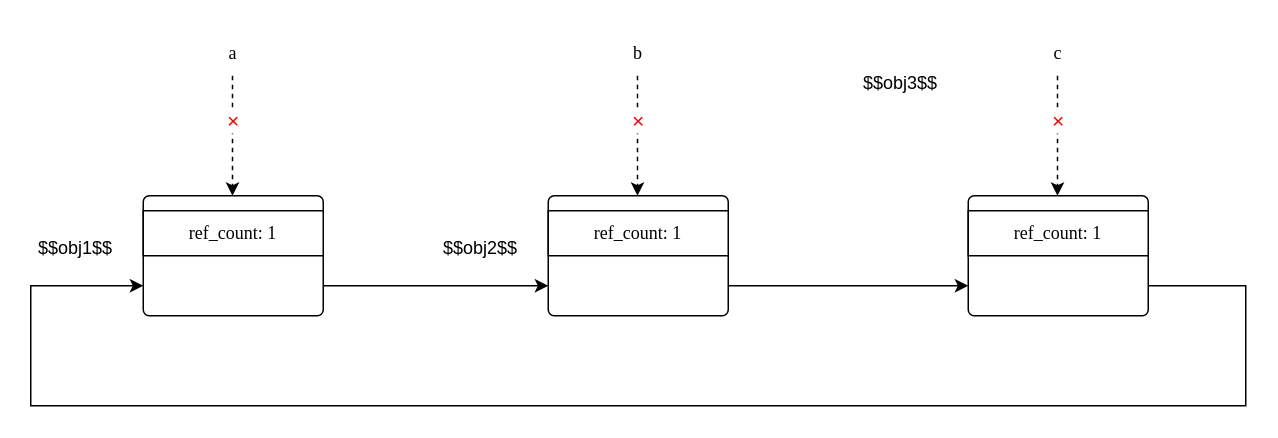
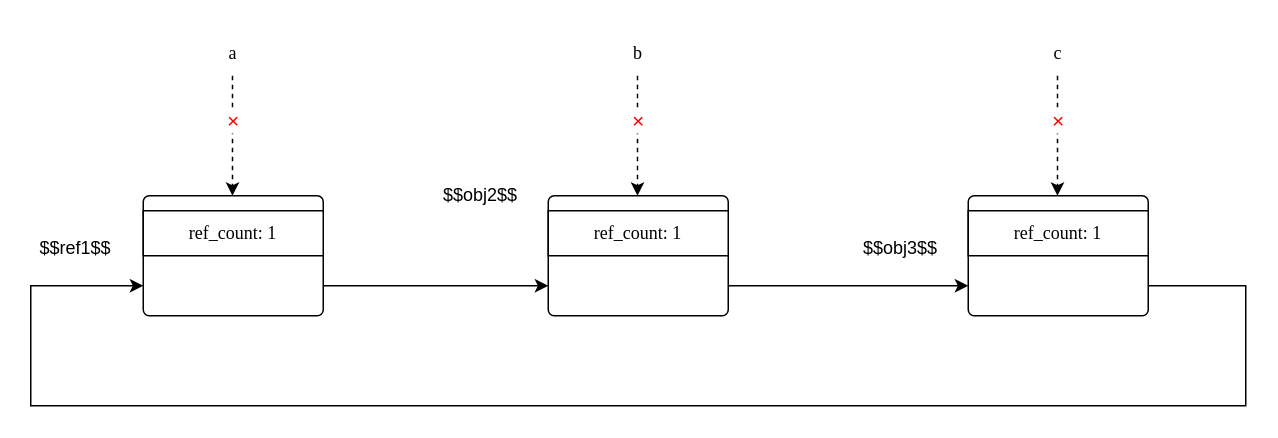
node "$$obj3$$": moved (901, 83) -> (901, 248)
node "$$obj1$$": label "$$obj1$$" -> "$$ref1$$"
node "$$obj2$$": moved (481, 248) -> (481, 196)
